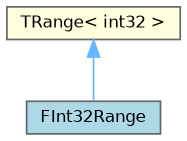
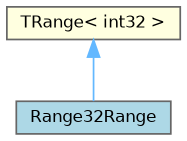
node "FInt32Range": label "FInt32Range" -> "Range32Range"
